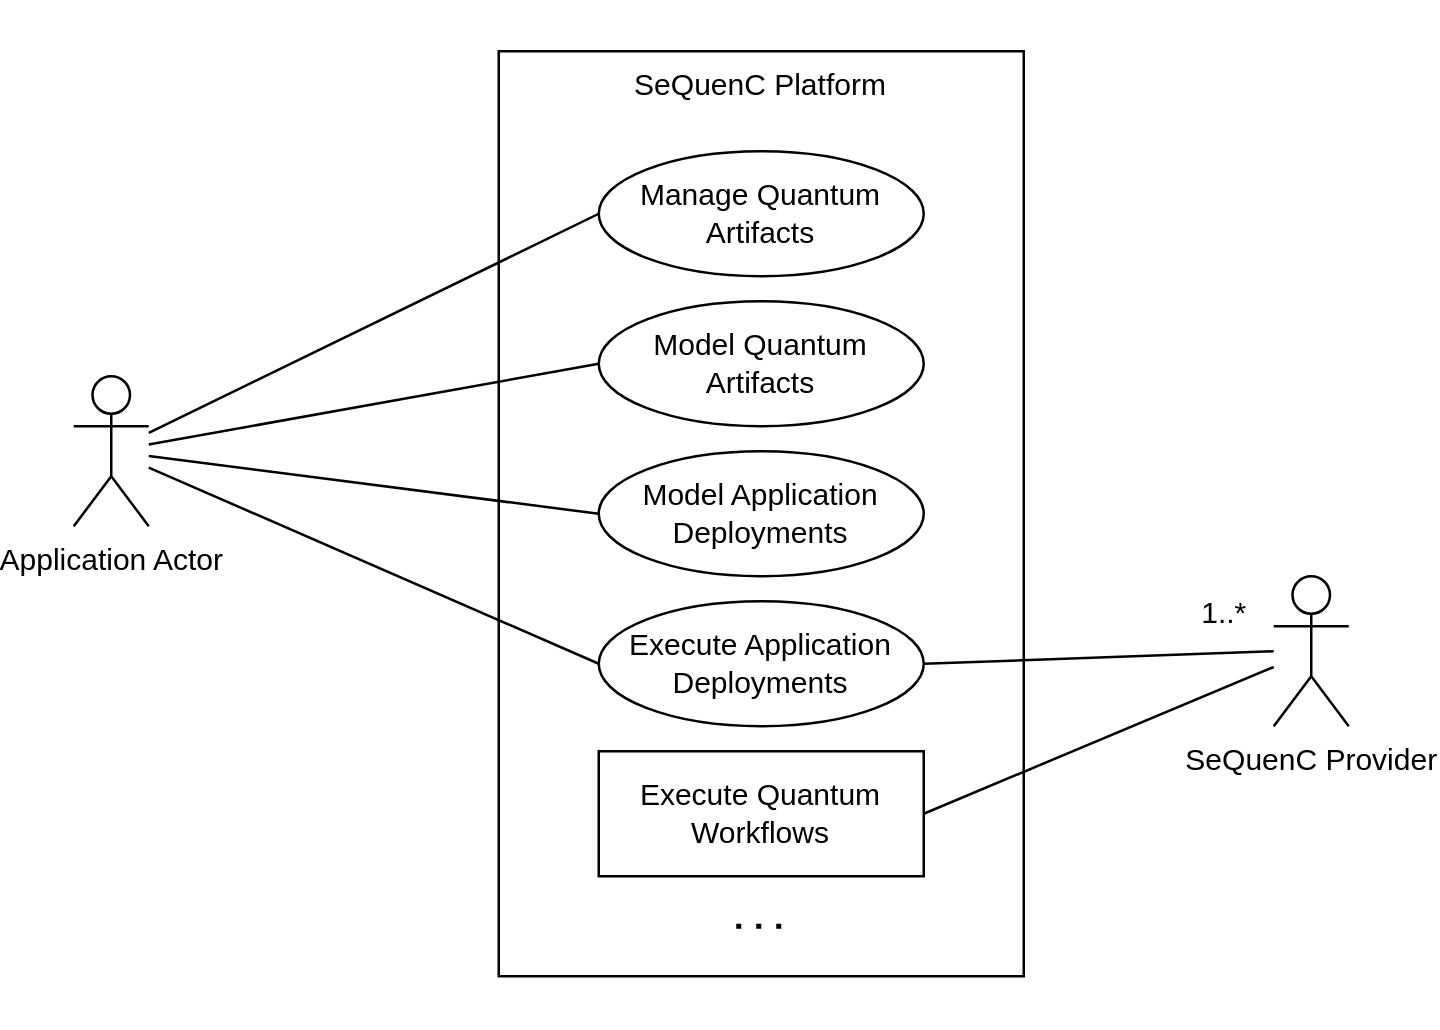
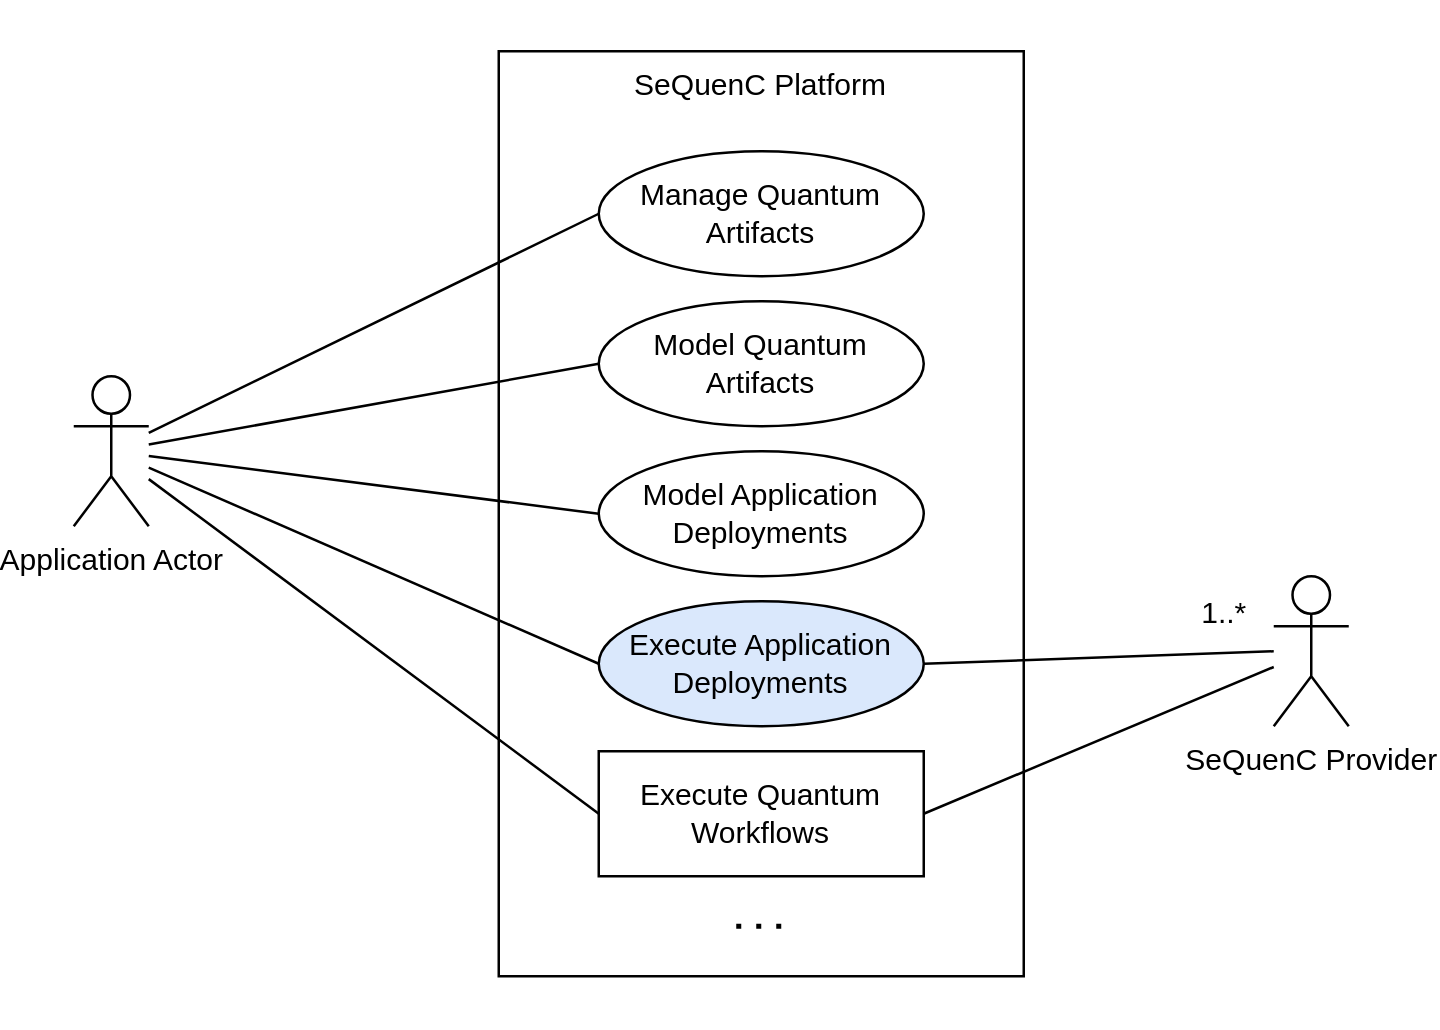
edge "Application Actor" -- "Execute Quantum Workflows": added
node "Execute Application Deployments": fillcolor #ffffff -> #dae8fc
